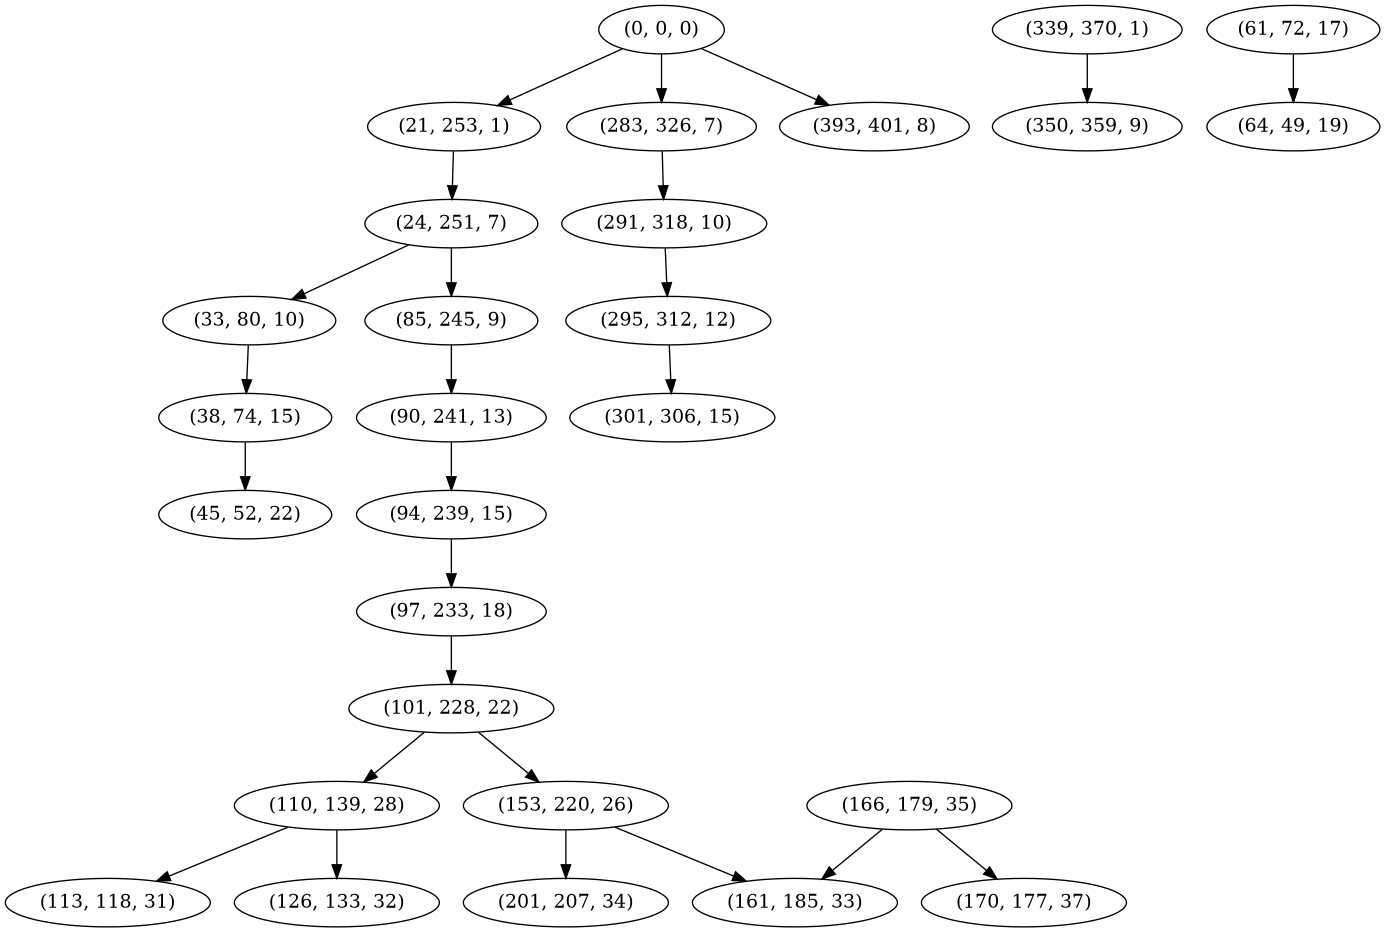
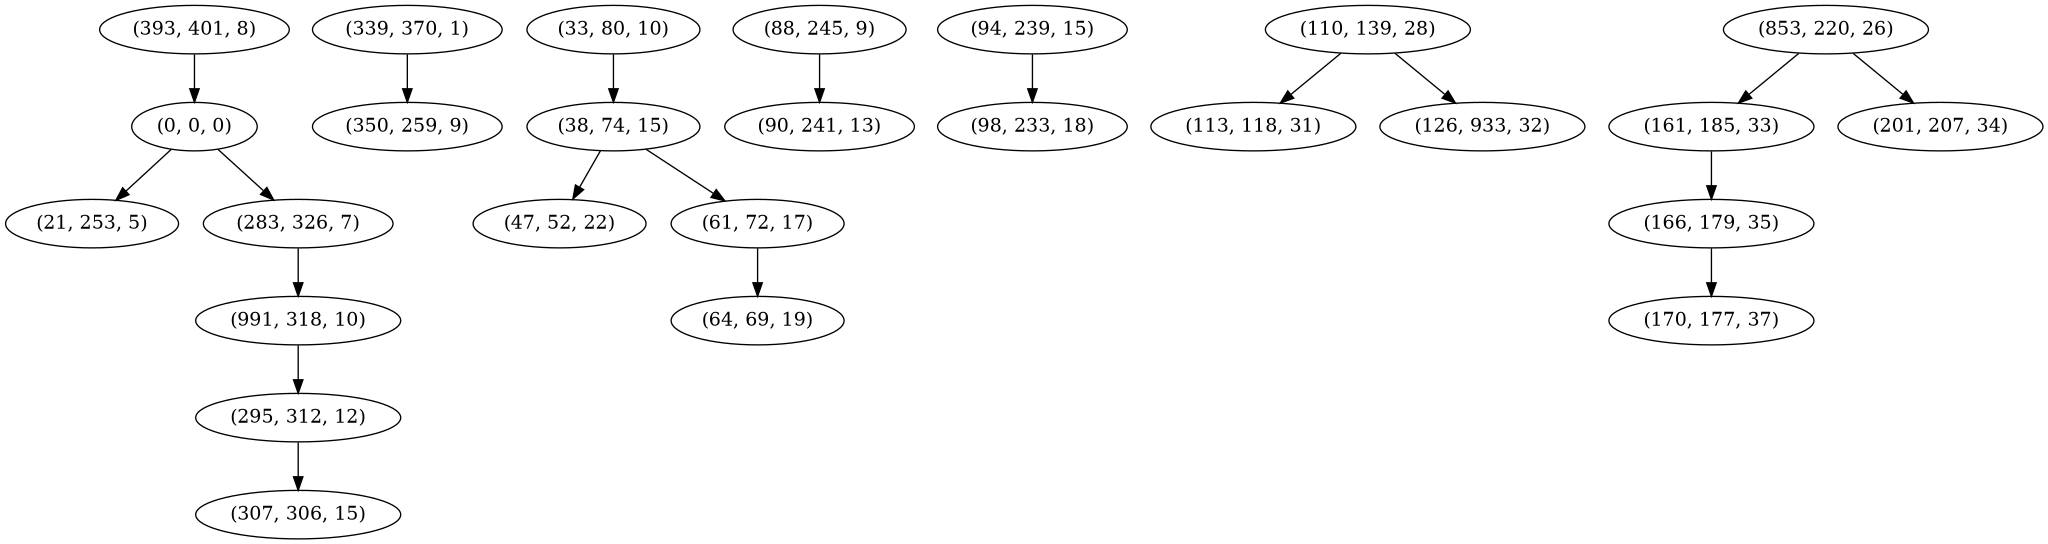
edge "(0, 0, 0)" -> "(393, 401, 8)": reversed
node "(21, 253, 1)": label "(21, 253, 1)" -> "(21, 253, 5)"
node "(350, 359, 9)": label "(350, 359, 9)" -> "(350, 259, 9)"
node "(64, 49, 19)": label "(64, 49, 19)" -> "(64, 69, 19)"
edge "(38, 74, 15)" -> "(61, 72, 17)": added
node "(24, 251, 7)": removed
node "(291, 318, 10)": label "(291, 318, 10)" -> "(991, 318, 10)"
node "(85, 245, 9)": label "(85, 245, 9)" -> "(88, 245, 9)"
node "(301, 306, 15)": label "(301, 306, 15)" -> "(307, 306, 15)"
edge "(90, 241, 13)" -> "(94, 239, 15)": removed
node "(45, 52, 22)": label "(45, 52, 22)" -> "(47, 52, 22)"
node "(97, 233, 18)": label "(97, 233, 18)" -> "(98, 233, 18)"
node "(101, 228, 22)": removed
node "(153, 220, 26)": label "(153, 220, 26)" -> "(853, 220, 26)"
edge "(166, 179, 35)" -> "(161, 185, 33)": reversed
node "(126, 133, 32)": label "(126, 133, 32)" -> "(126, 933, 32)"
